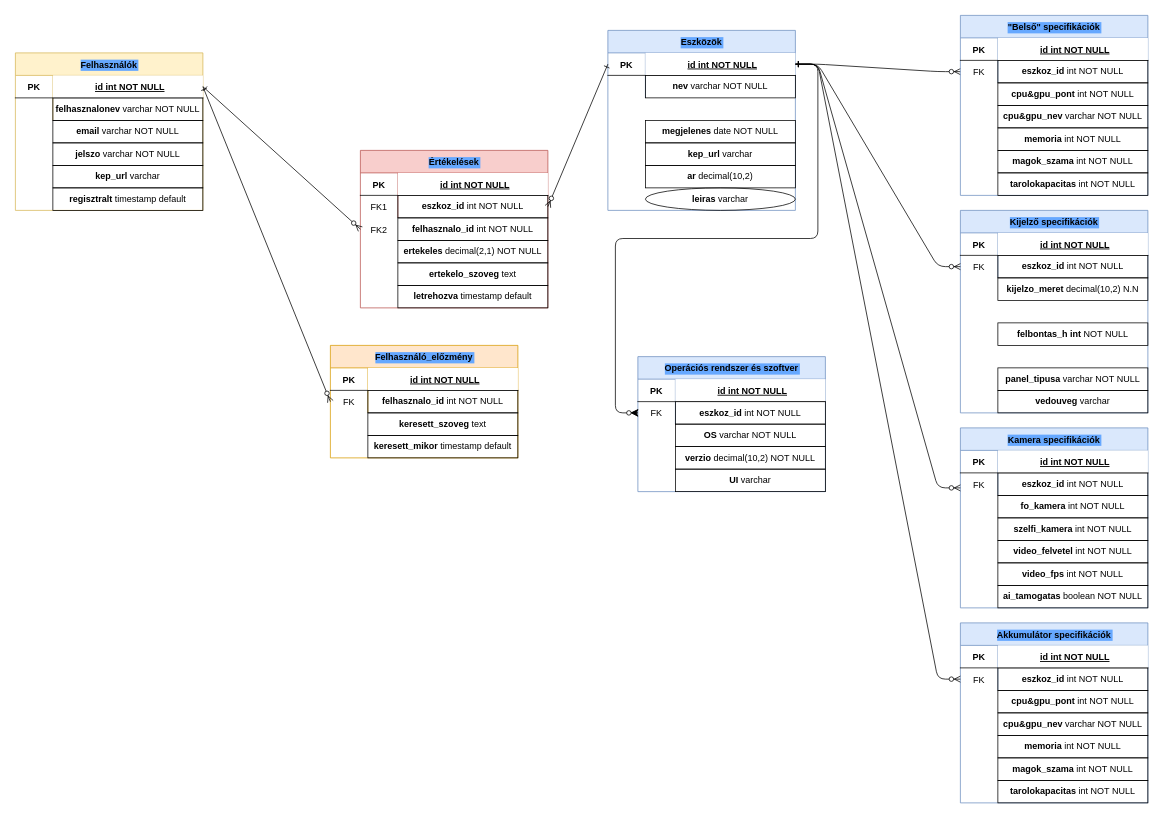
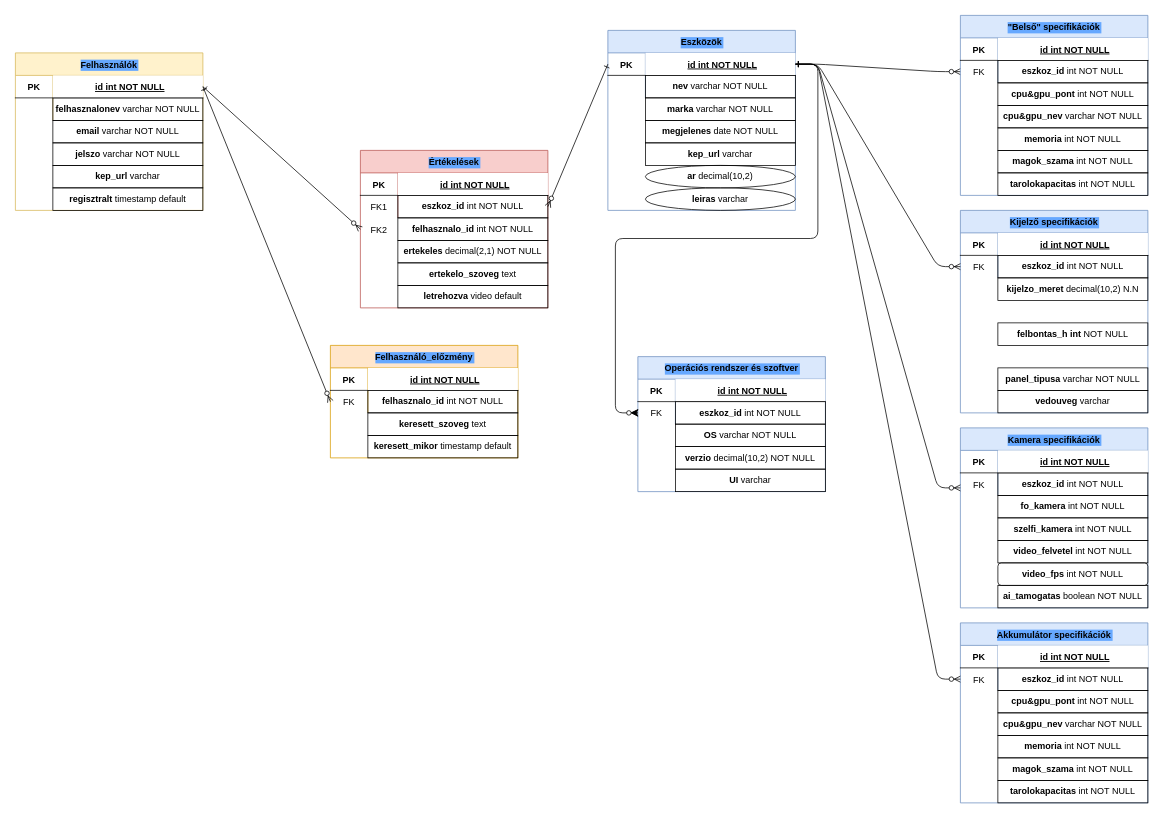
node "marka varchar NOT NULL": added
node "ar decimal(10,2)": shape rectangle -> ellipse
node "letrehozva timestamp default": label "letrehozva timestamp default" -> "letrehozva video default"
node "video_fps int NOT NULL": shape rectangle -> rounded rectangle
